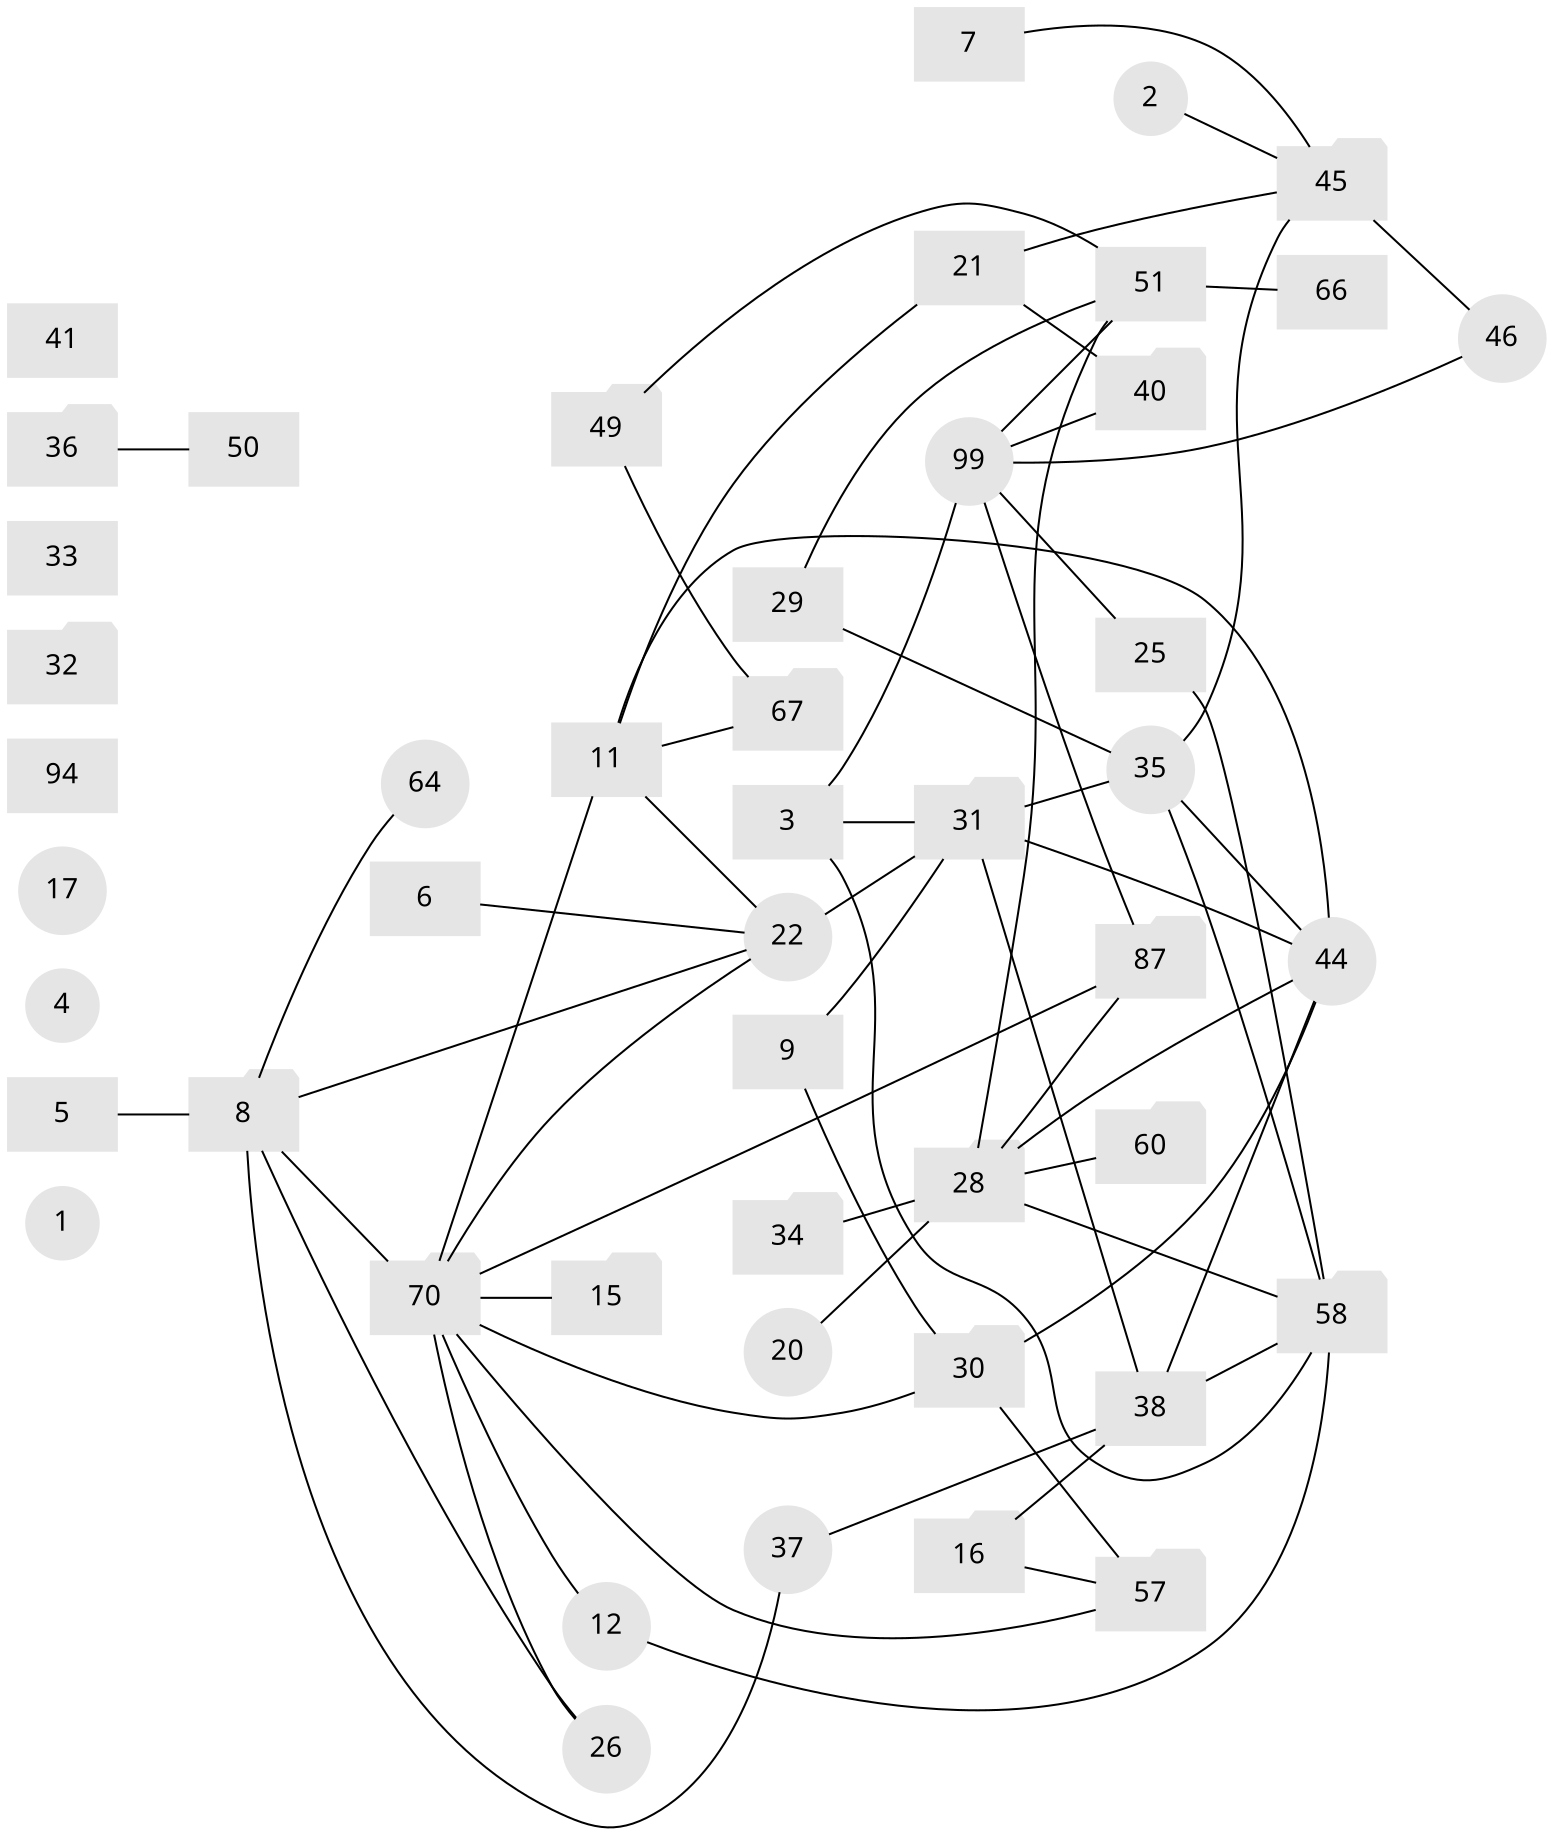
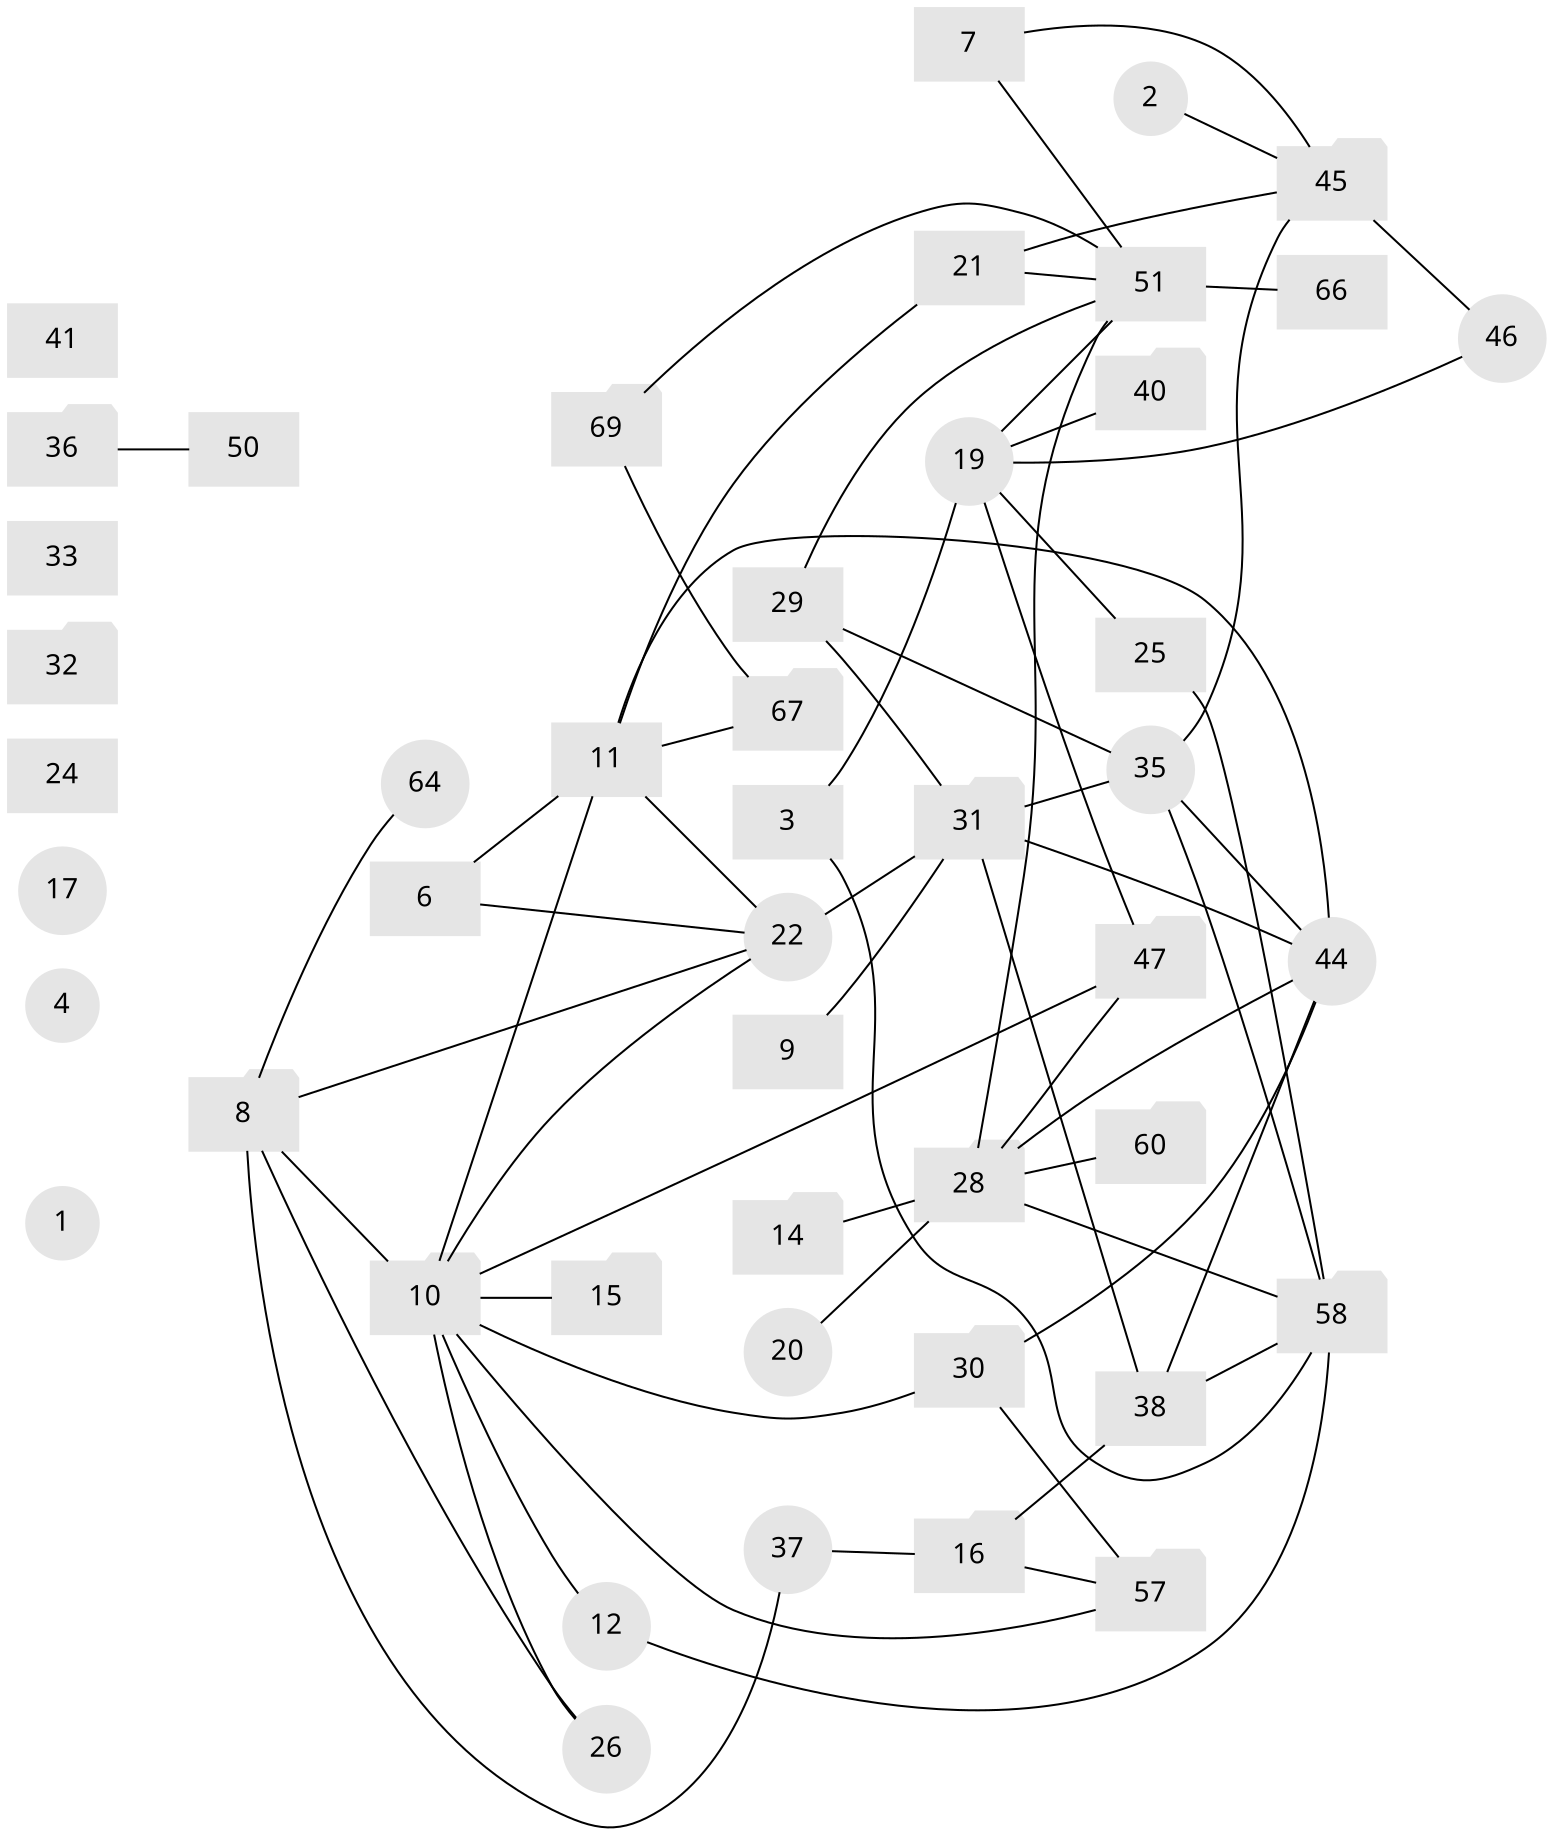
edge "7" -- "51": added
edge "21" -- "40": now "21" -- "51"
node "49": label "49" -> "69"
node "99": label "99" -> "19"
node "94": label "94" -> "24"
edge "3" -- "31": now "29" -- "31"
edge "11" -- "6": added
node "87": label "87" -> "47"
node "5": removed
edge "9" -- "30": removed
node "34": label "34" -> "14"
node "70": label "70" -> "10"
edge "38" -- "37": now "16" -- "37"
